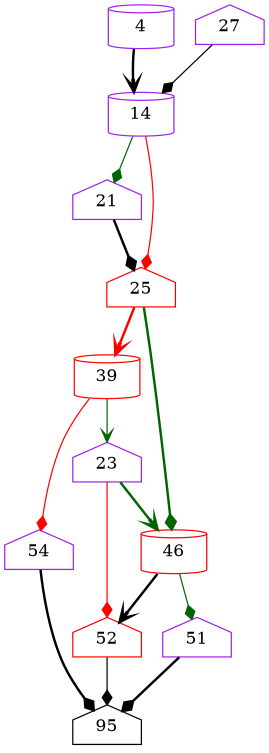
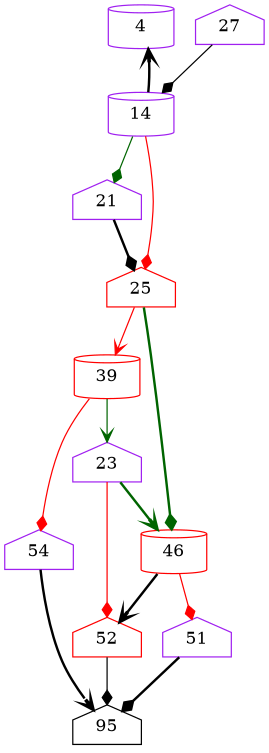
edge "4" -> "14": reversed
edge "25" -> "39": style bold -> solid
edge "46" -> "51": color darkgreen -> red
edge "54" -> "95": arrowhead diamond -> vee
